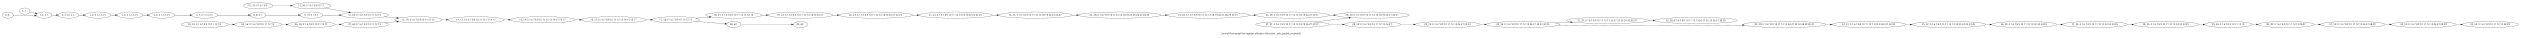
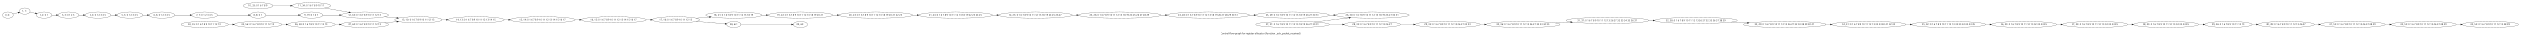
edge "0, 0:" -> "2, 2: 0 1": now "0, 0:" -> "1, 1:"
edge "30, 36: 0 1 6 7 8 9 10 11 12 13 26 27 32 33 34 35" -> "33, 40: 0 1 6 7 8 9 10 11 12 13 26 27 32 33 38 39 40 41": now "32, 38: 0 1 6 7 8 9 10 11 12 13 26 27 32 33 36 37 38 39" -> "33, 40: 0 1 6 7 8 9 10 11 12 13 26 27 32 33 38 39 40 41"
